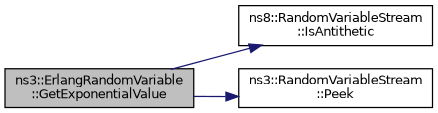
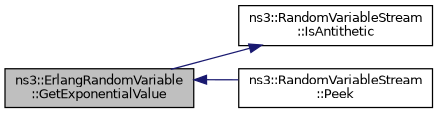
node "ns8::RandomVariableStream ::IsAntithetic": label "ns8::RandomVariableStream ::IsAntithetic" -> "ns3::RandomVariableStream ::IsAntithetic"
edge "ns3::ErlangRandomVariable ::GetExponentialValue" -> "ns3::RandomVariableStream ::Peek": reversed
